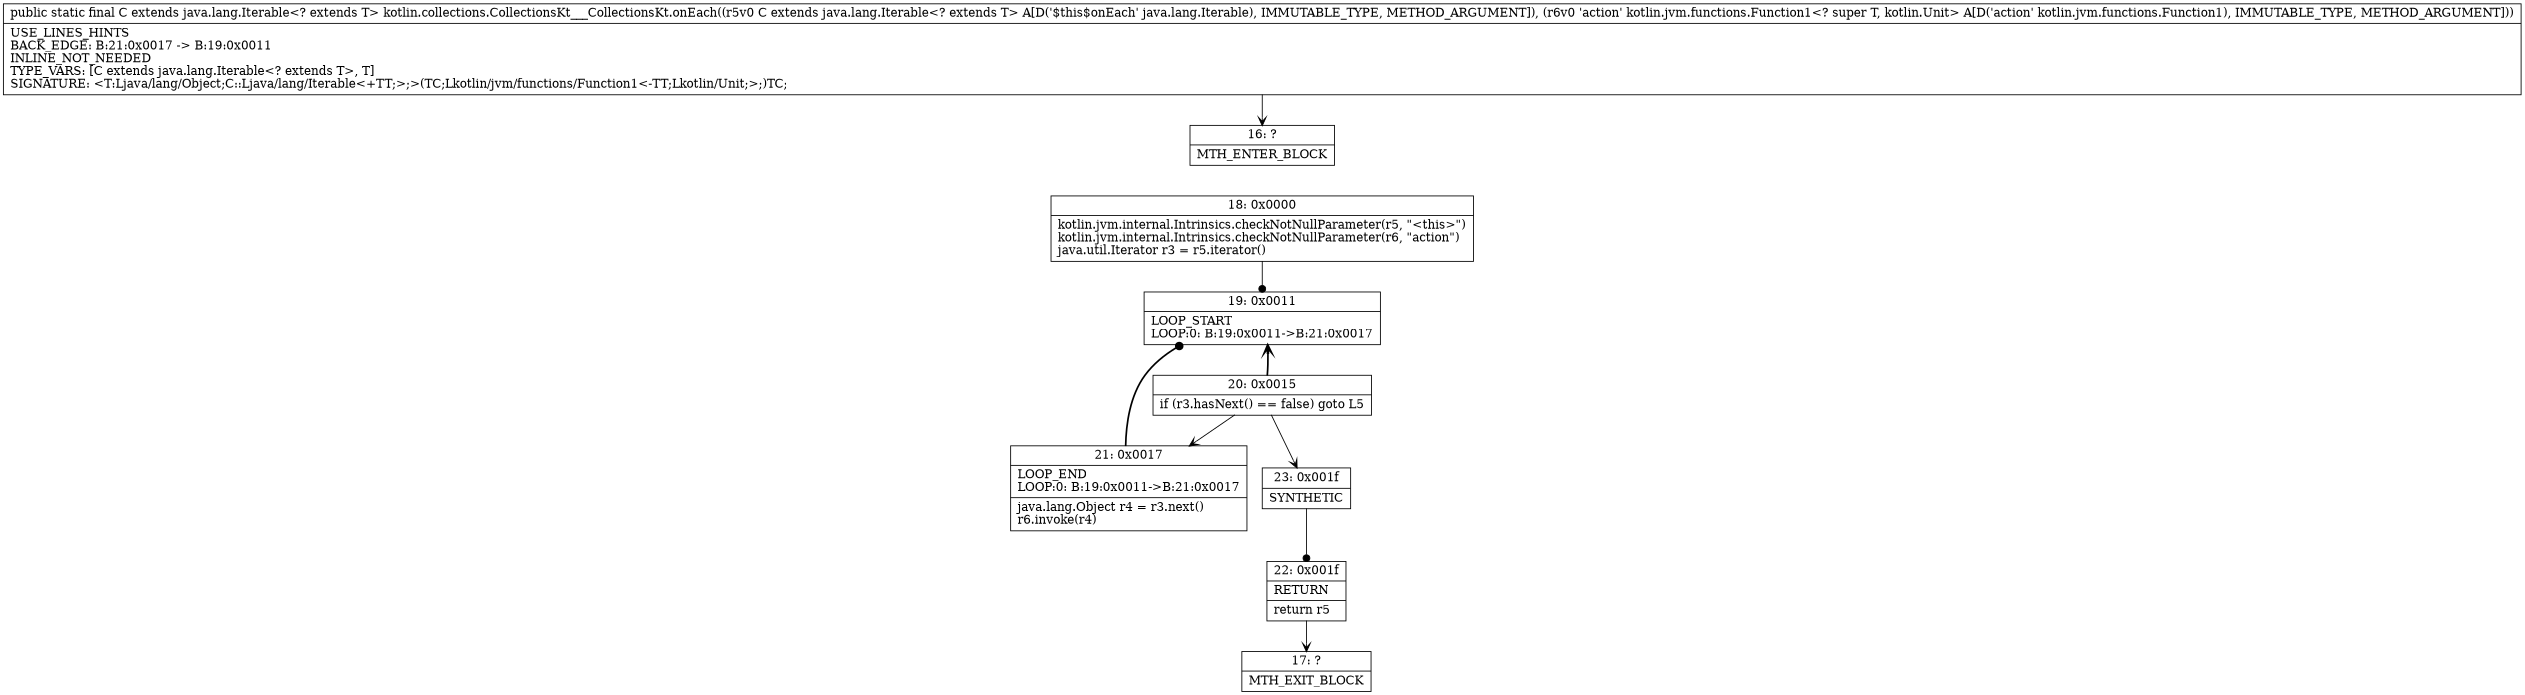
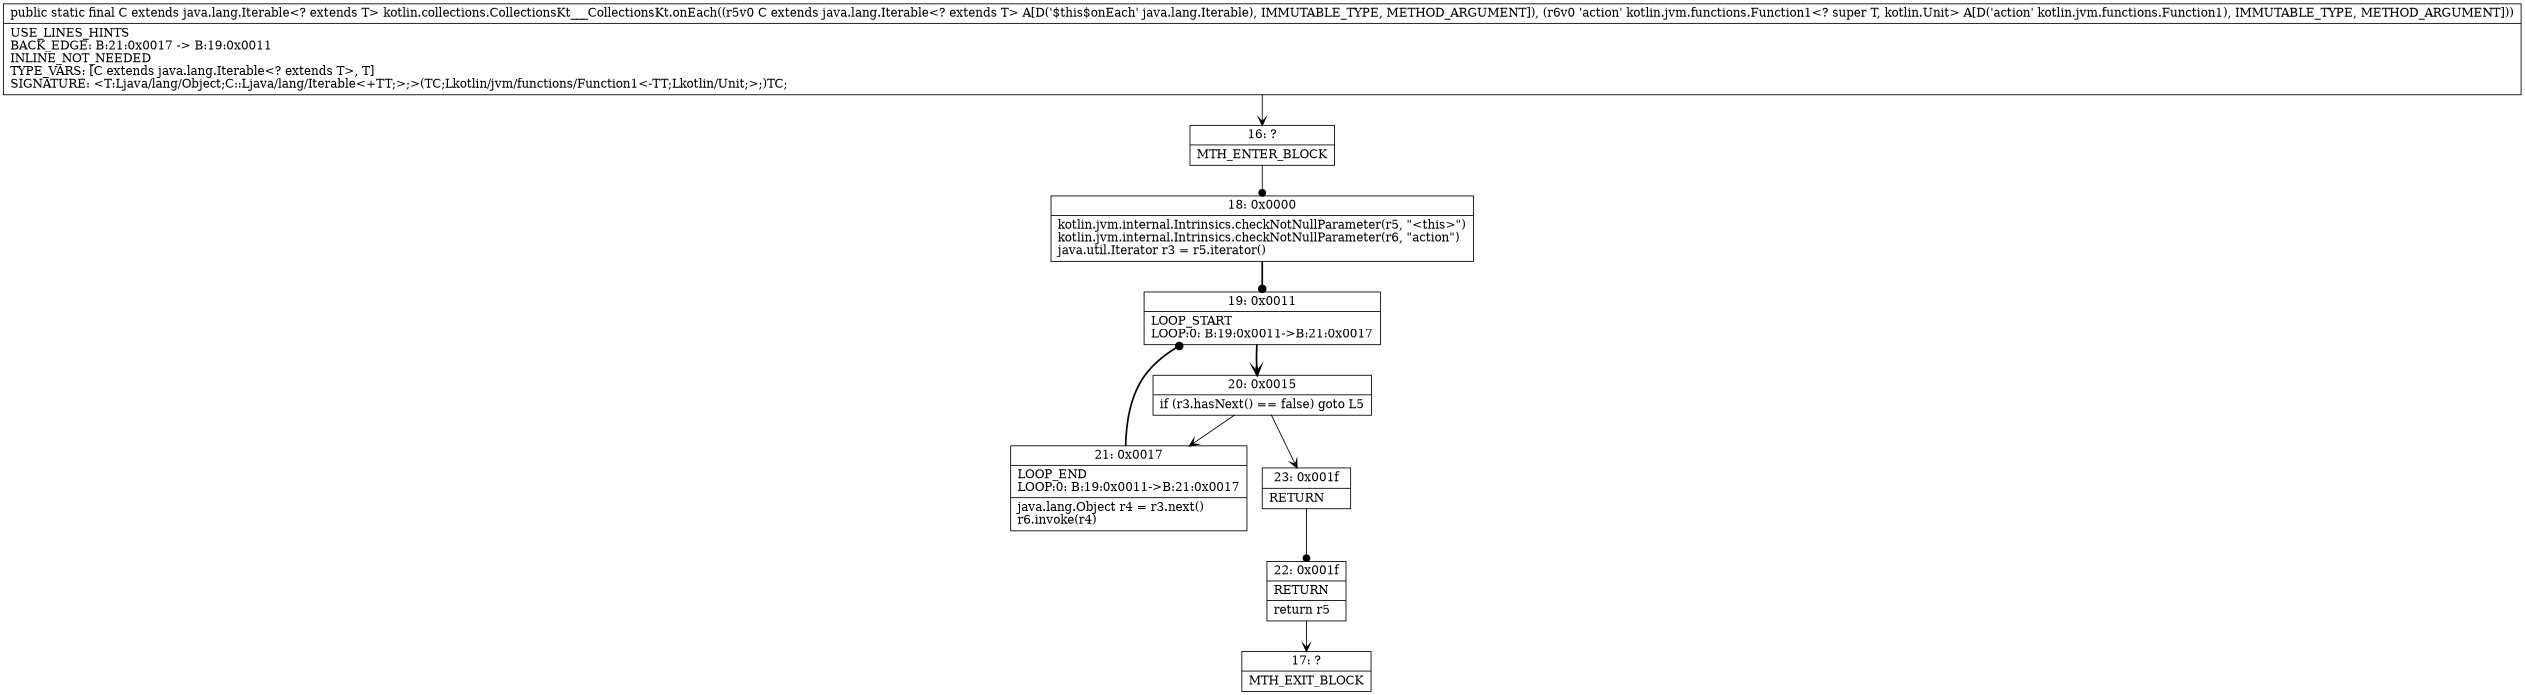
edge "16: ?" -> "18: 0x0000": added
edge "18: 0x0000" -> "19: 0x0011": style solid -> bold
edge "20: 0x0015" -> "19: 0x0011": reversed
node "23: 0x001f": text "SYNTHETIC" -> "RETURN"
